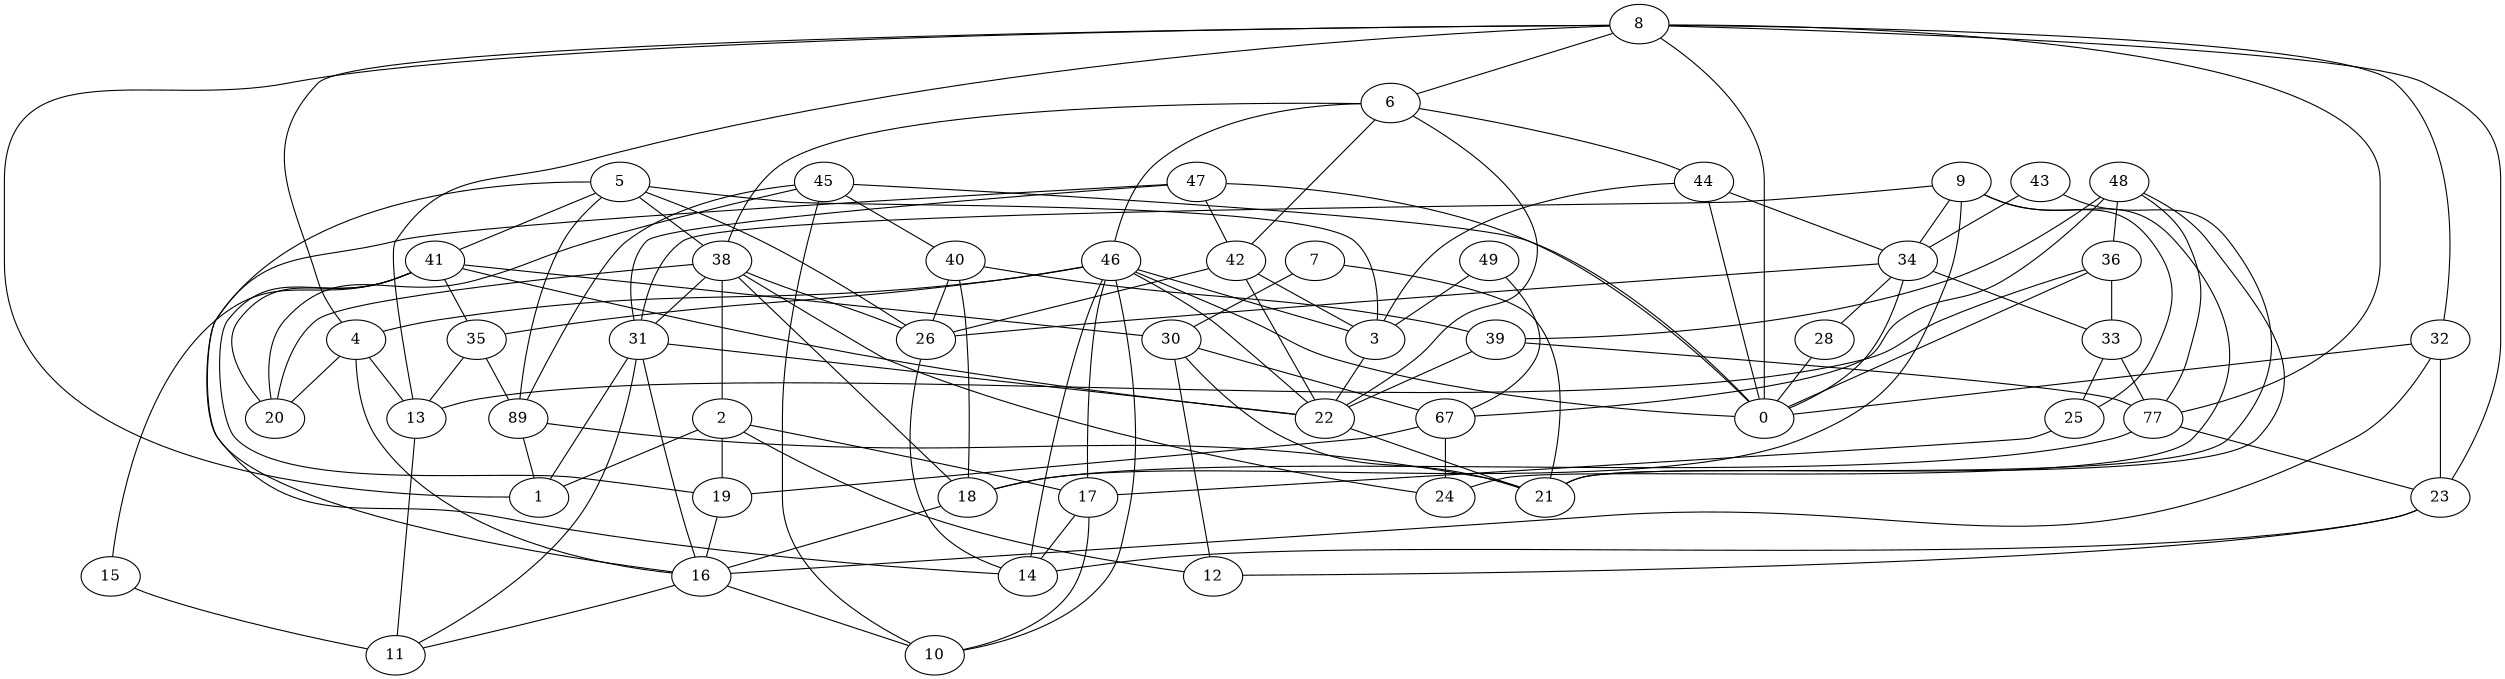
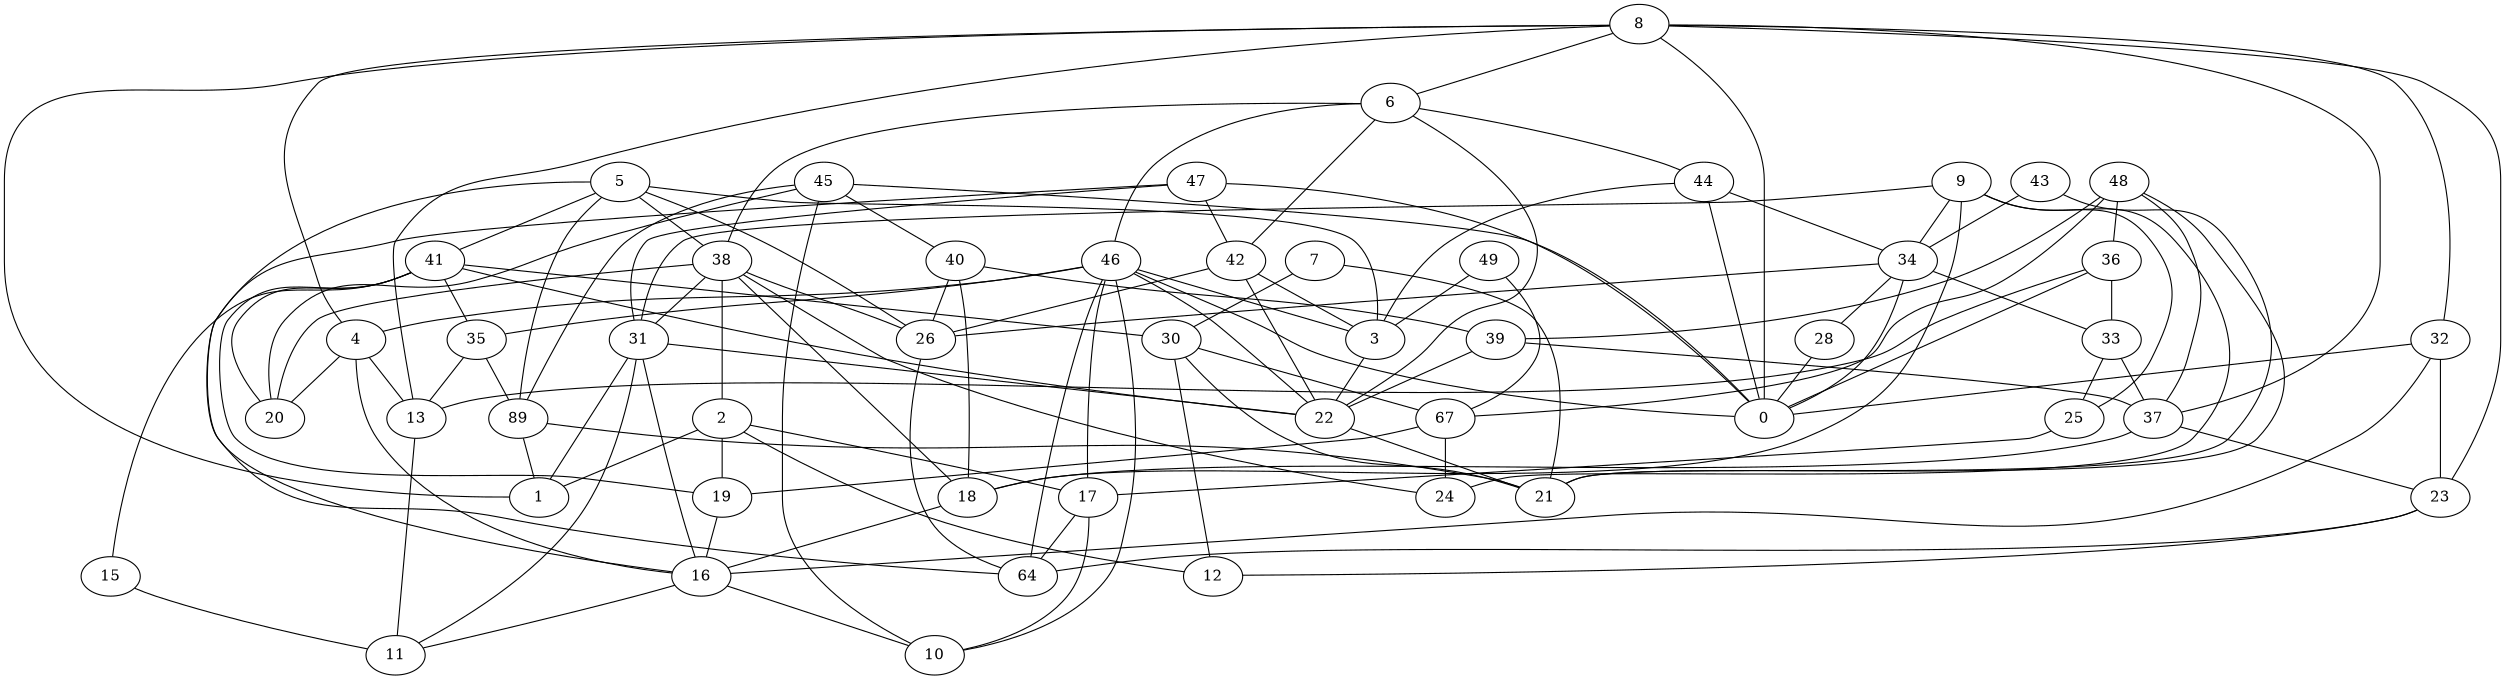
node "77": label "77" -> "37"
node "14": label "14" -> "64"
